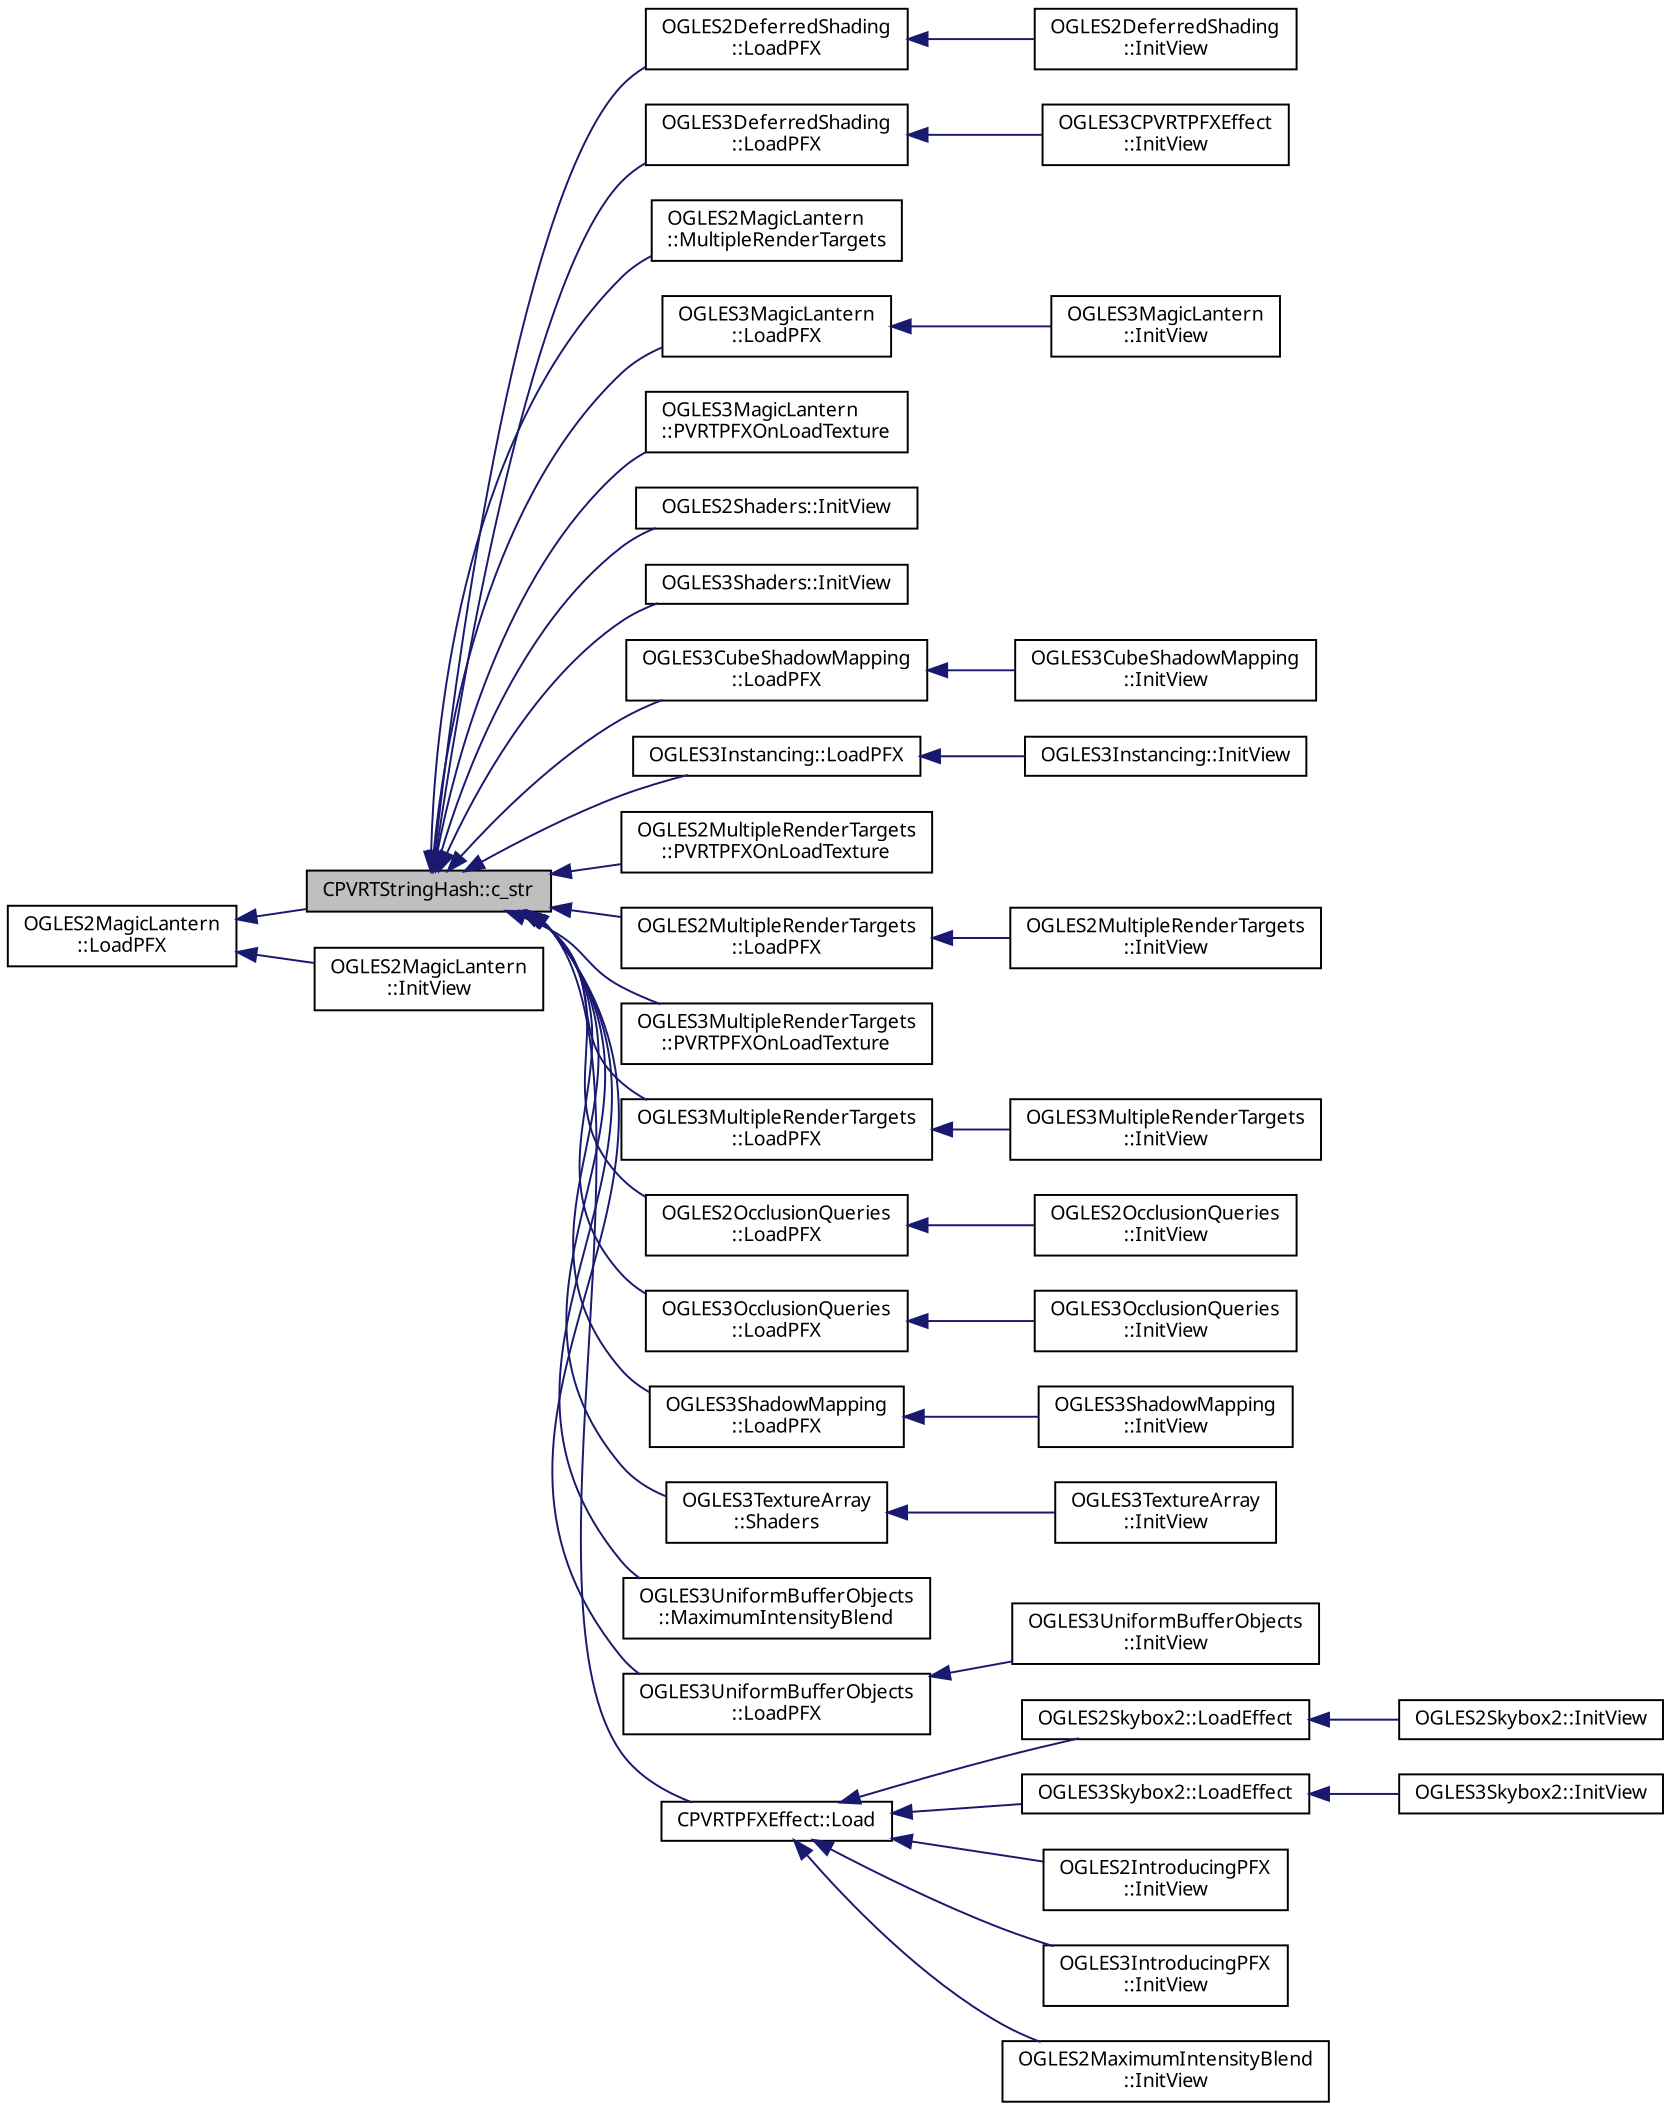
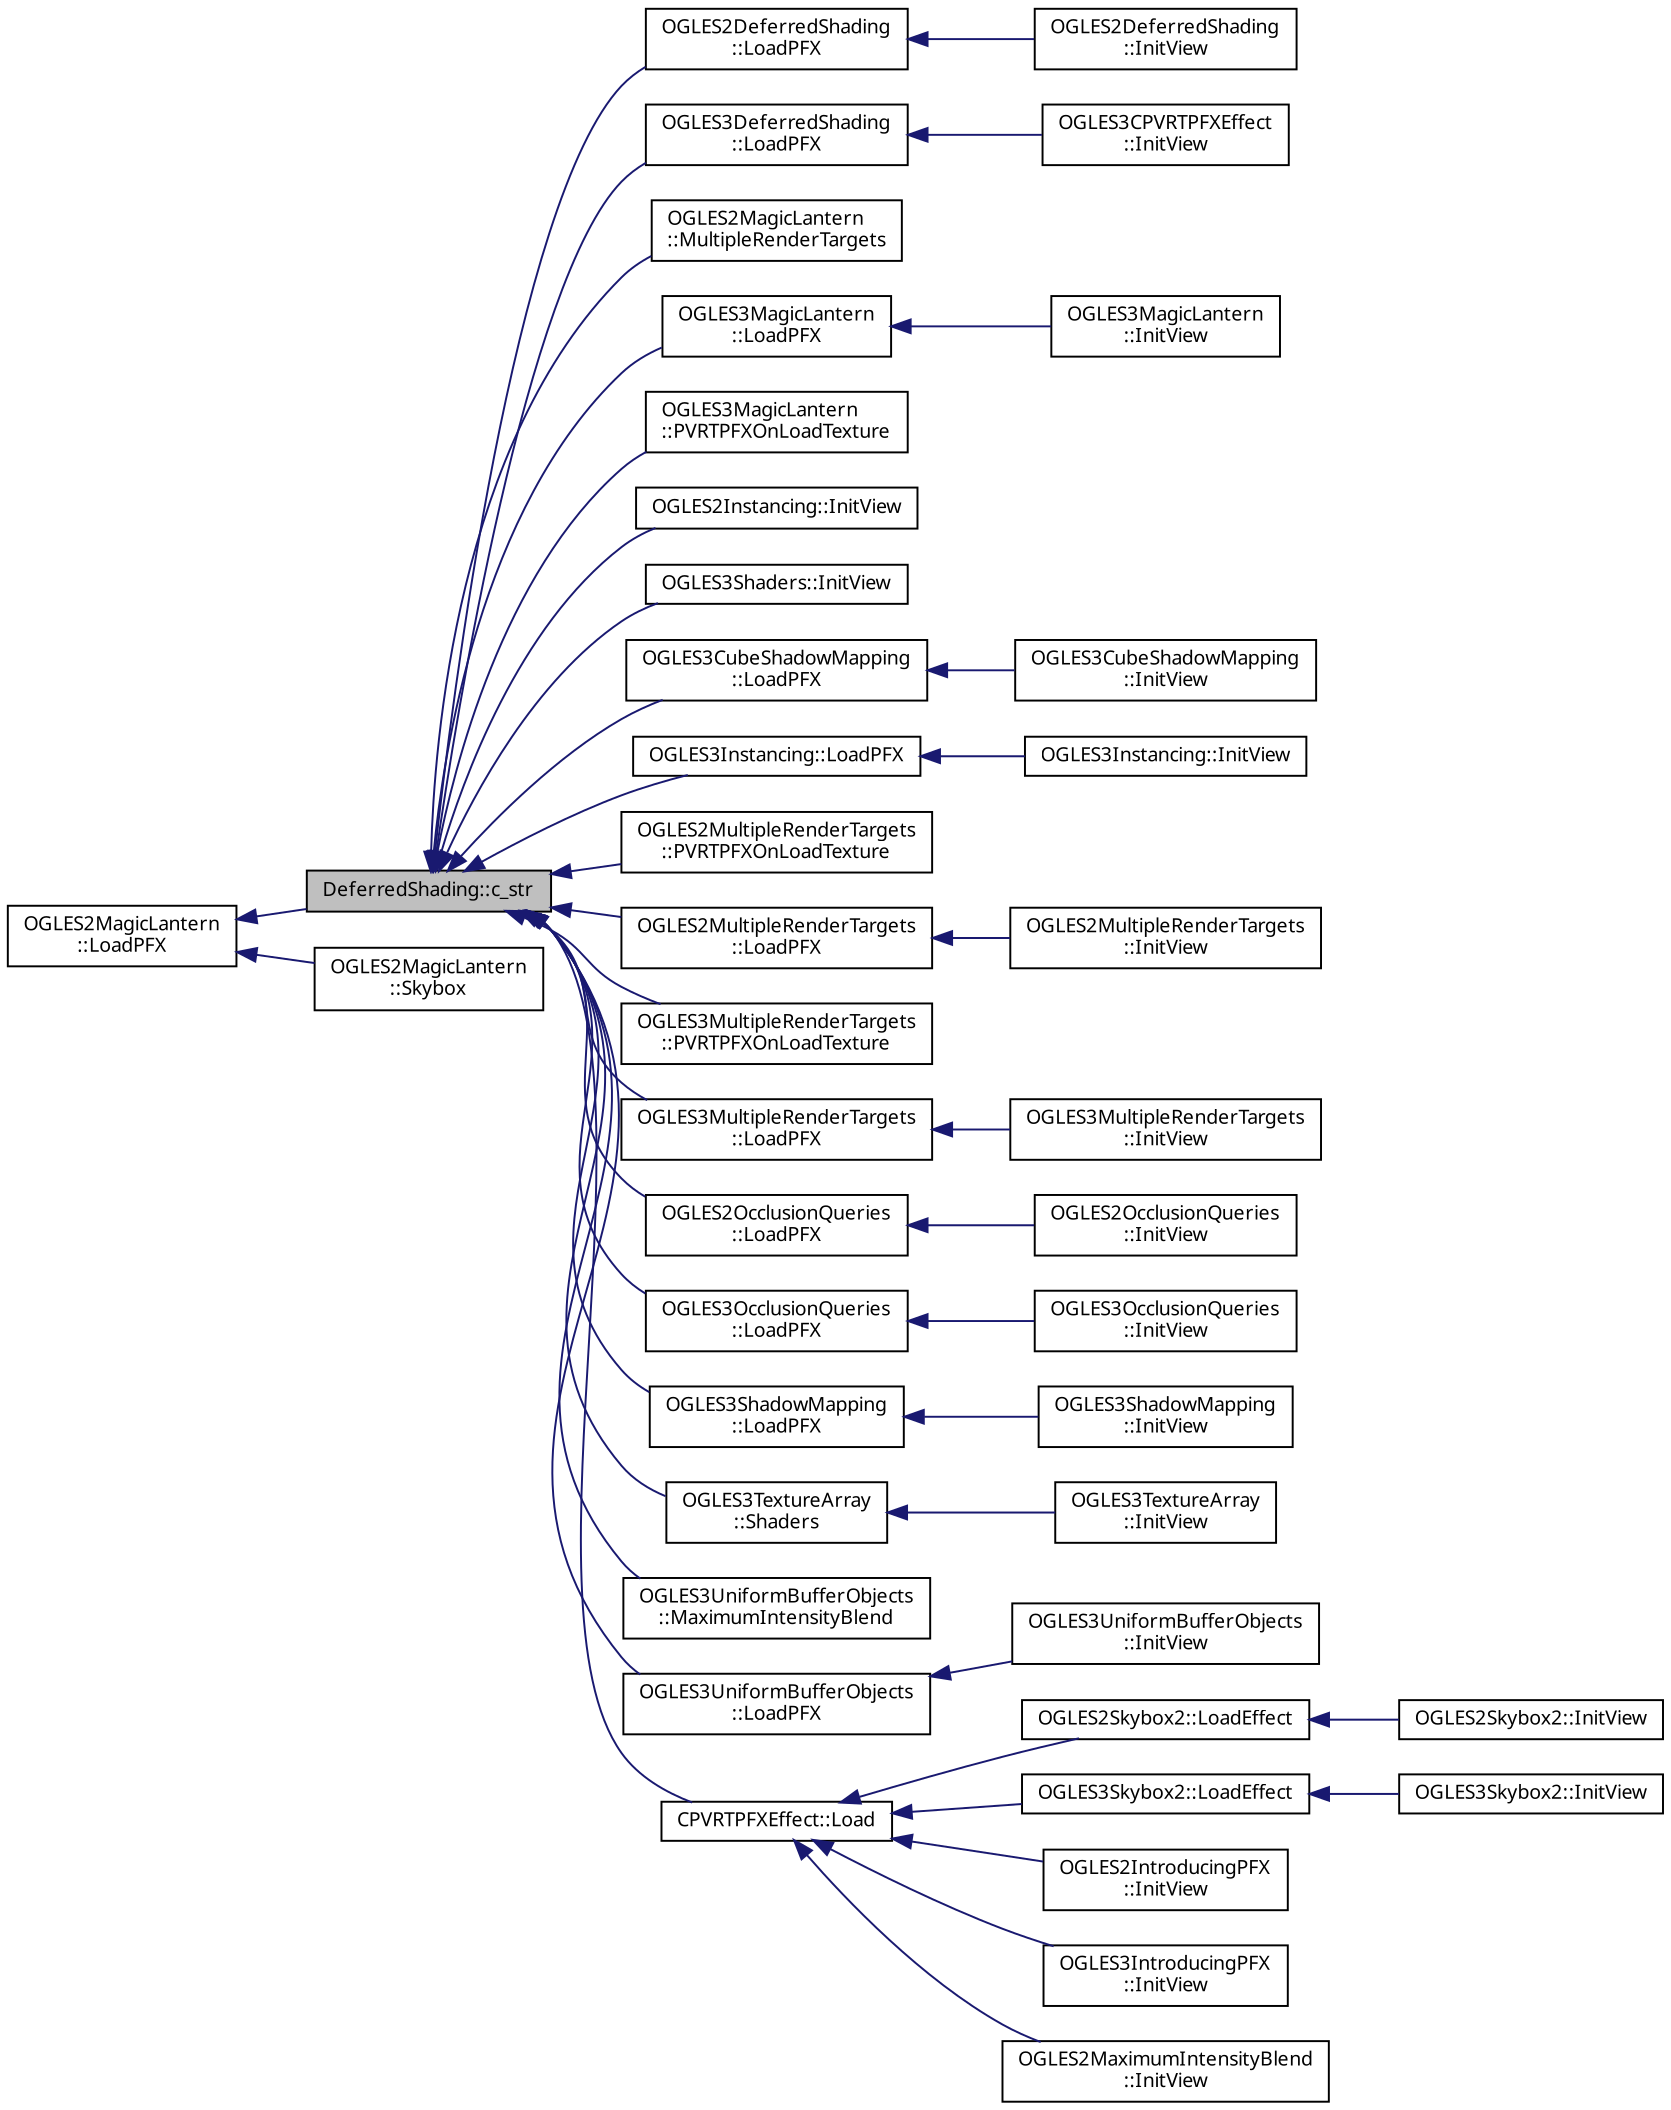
node "OGLES2Shaders::InitView": label "OGLES2Shaders::InitView" -> "OGLES2Instancing::InitView"
node "CPVRTStringHash::c_str": label "CPVRTStringHash::c_str" -> "DeferredShading::c_str"
node "OGLES2MagicLantern ::InitView": label "OGLES2MagicLantern ::InitView" -> "OGLES2MagicLantern ::Skybox"
